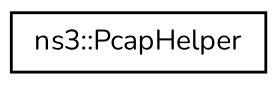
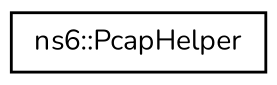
node "ns3::PcapHelper": label "ns3::PcapHelper" -> "ns6::PcapHelper"
